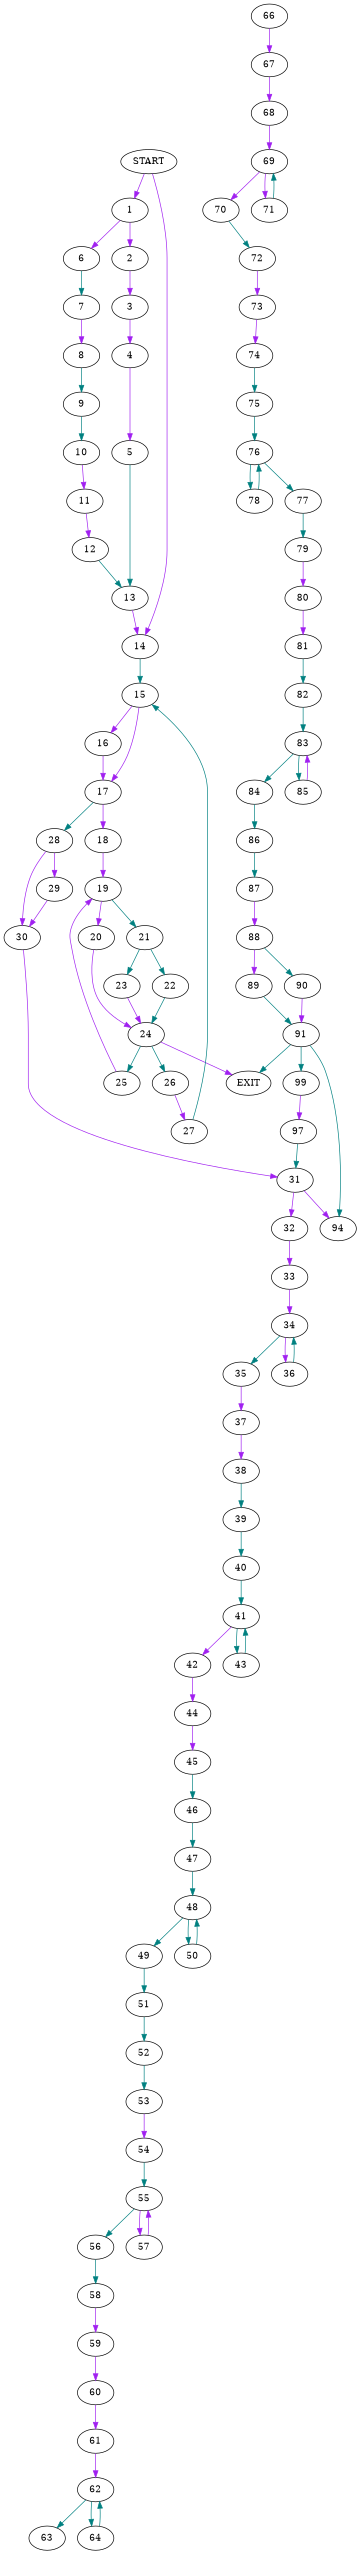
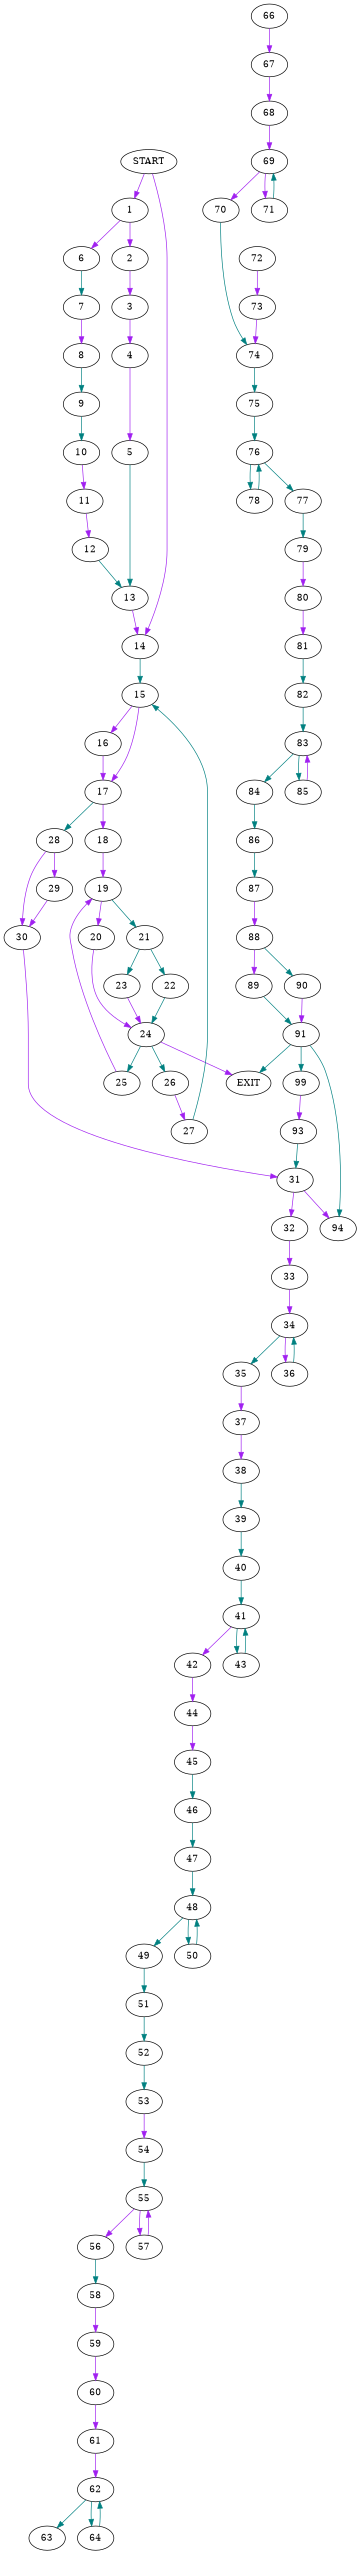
edge "70" -> "72": now "70" -> "74"
node "97": label "97" -> "93"
edge "55" -> "56": color teal -> purple
